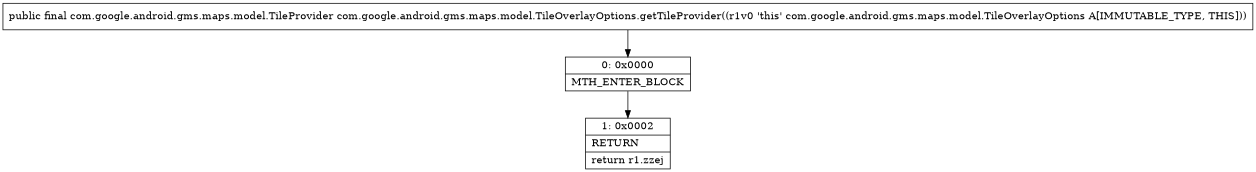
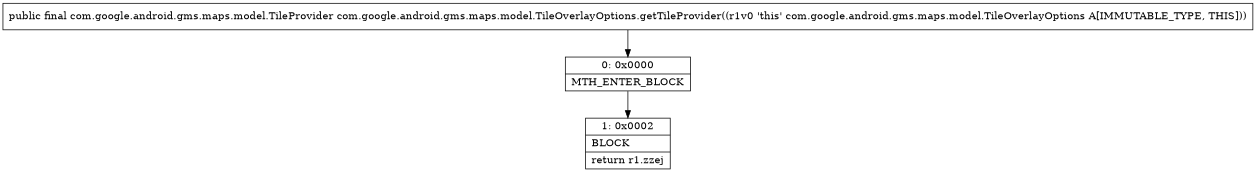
node "1: 0x0002": text "RETURN" -> "BLOCK"
